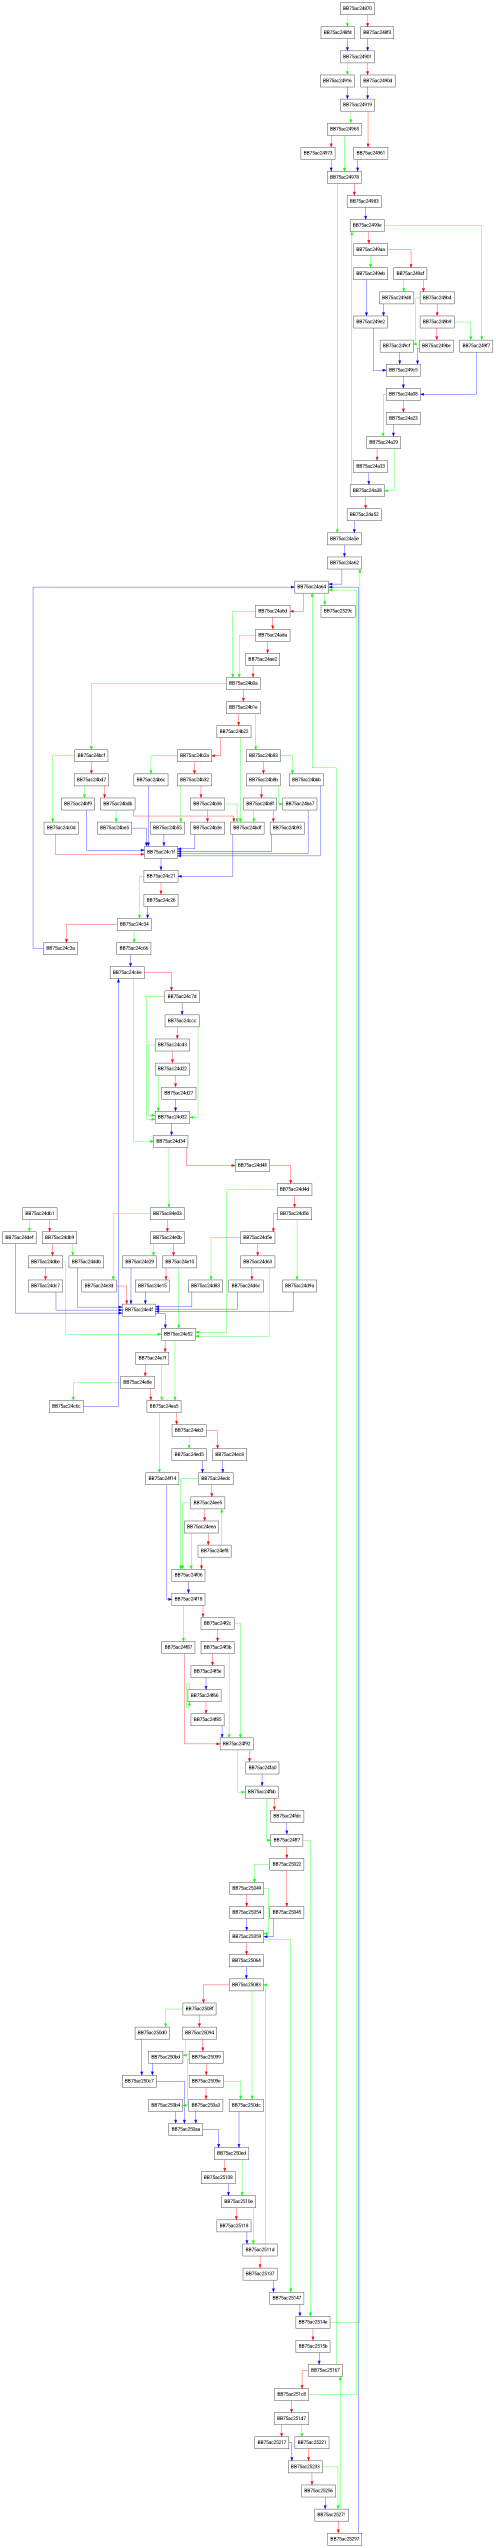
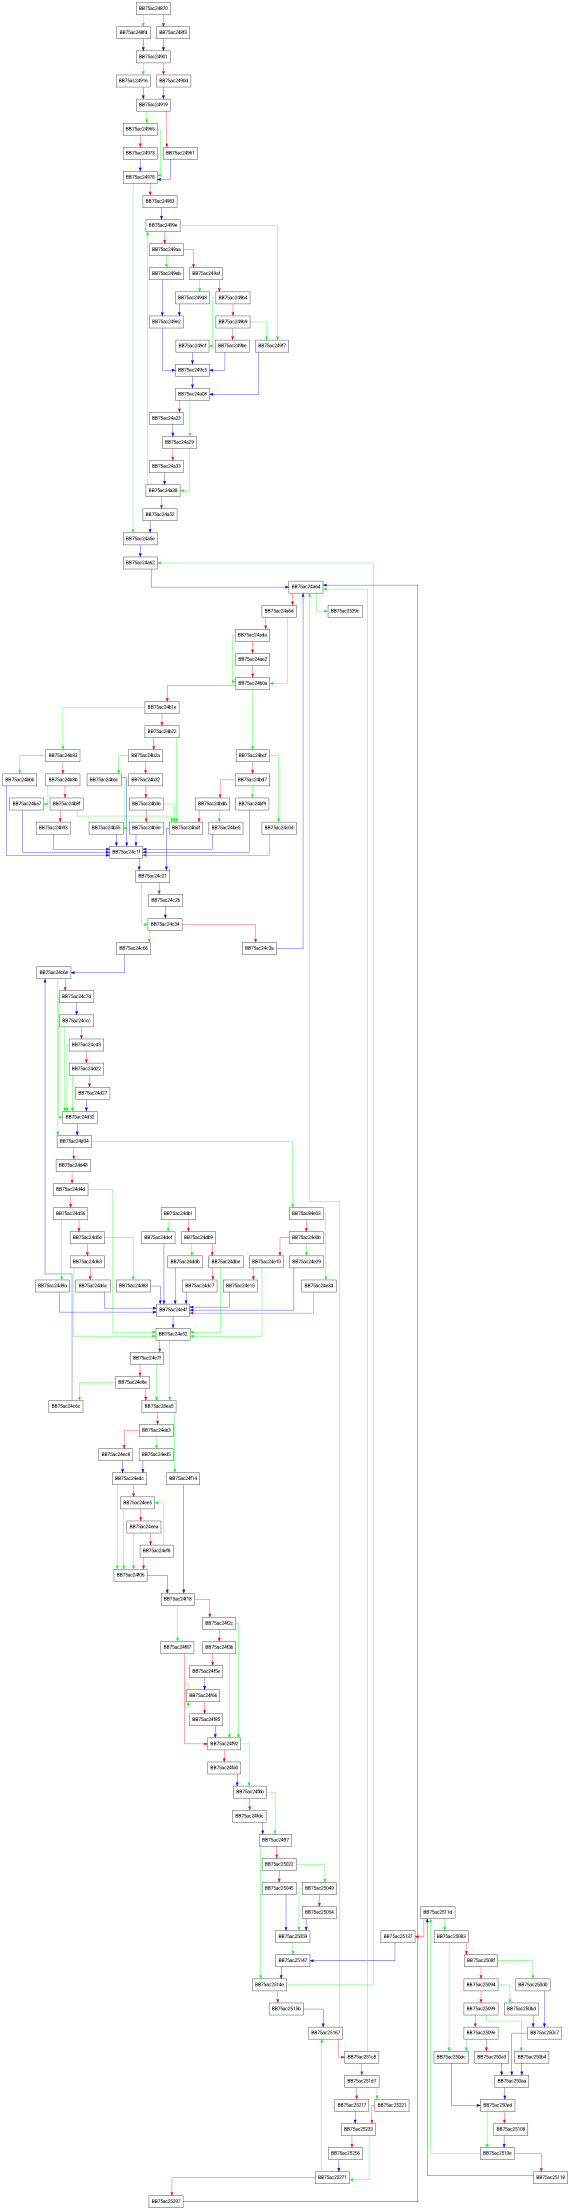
node "BB75ac24ea5": label "BB75ac24ea5" -> "BB75ac28ea5"
node "BB75ac25064": removed
